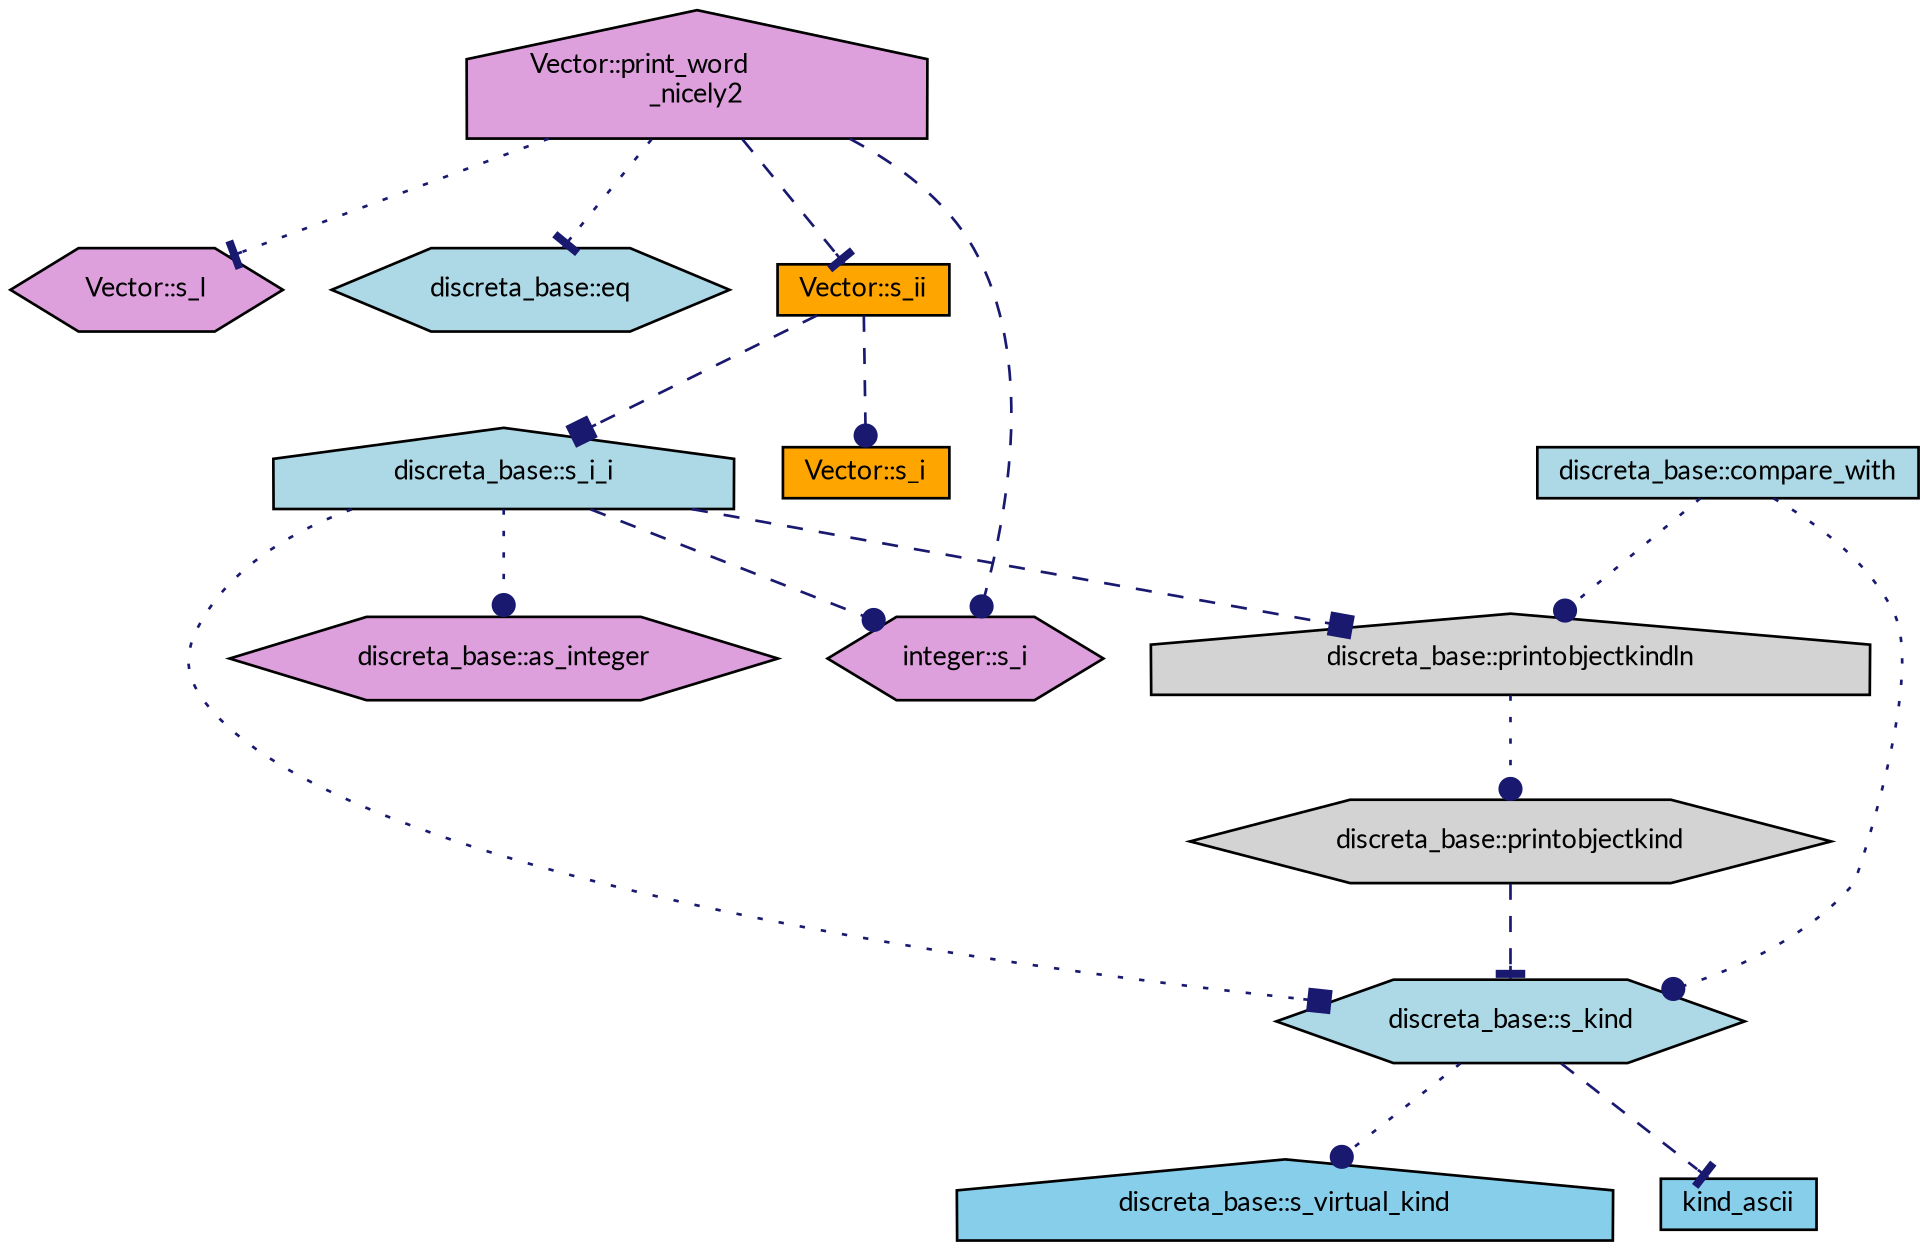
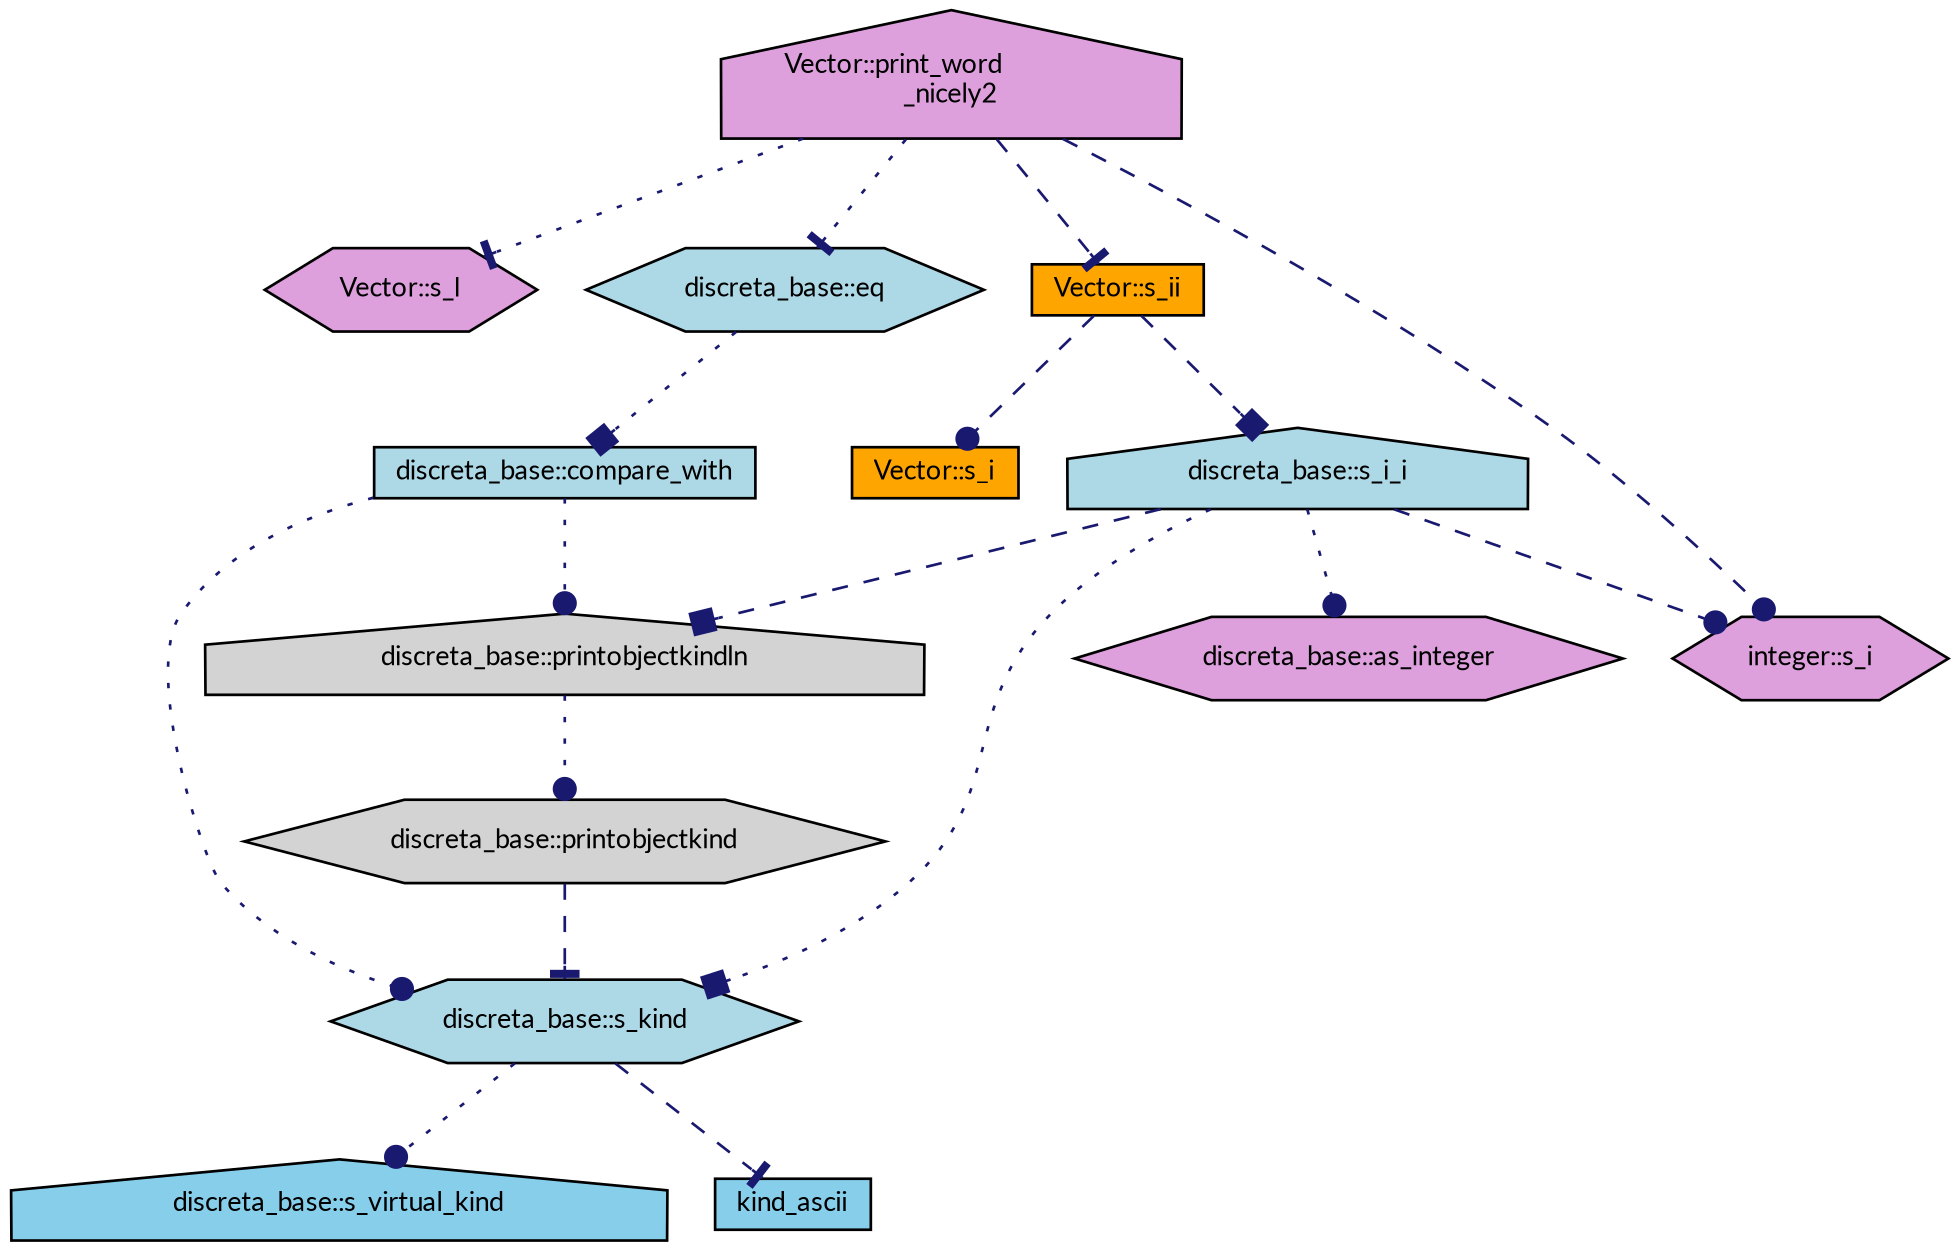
edge "discreta_base::eq" -> "discreta_base::compare_with": added
